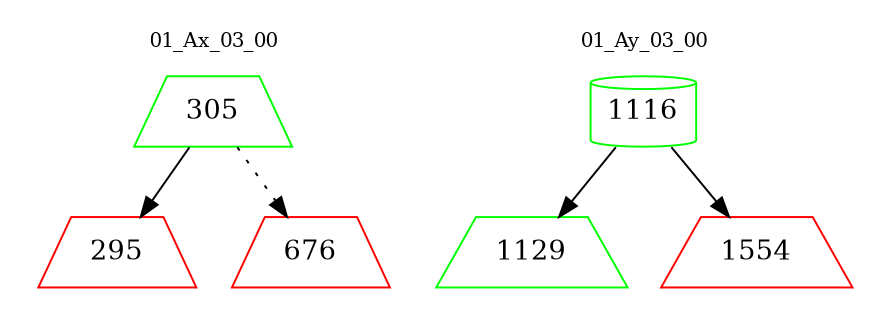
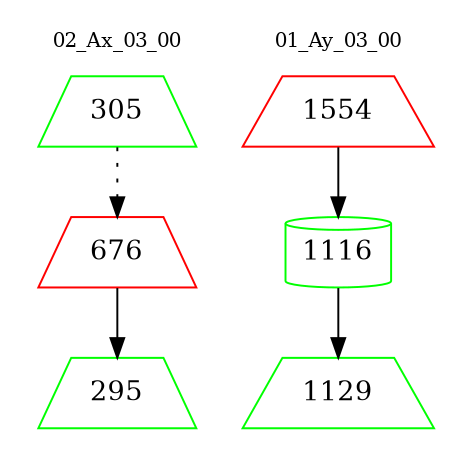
cluster "01_Ax_03_00": label "01_Ax_03_00" -> "02_Ax_03_00"
edge "305" -> "295": now "676" -> "295"
edge "1116" -> "1554": reversed
node "295": color red -> green
